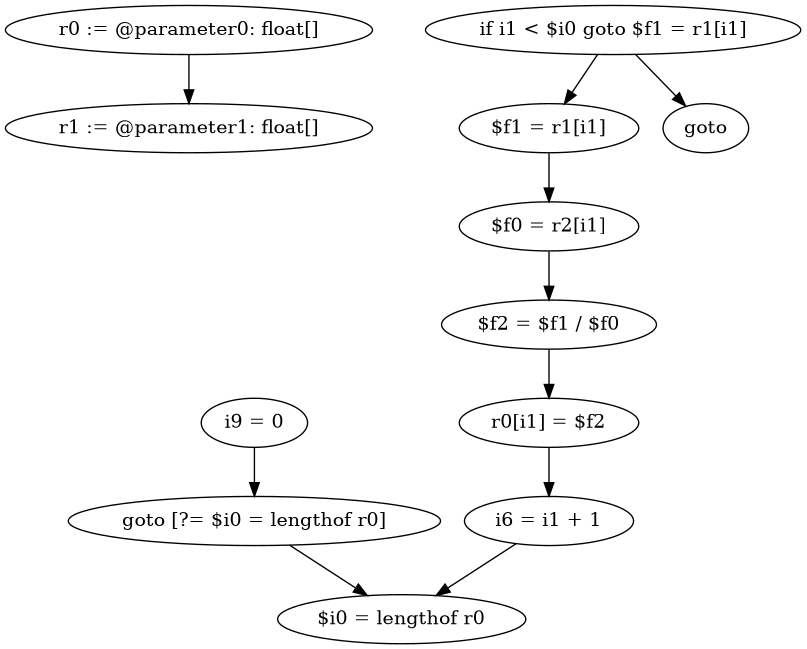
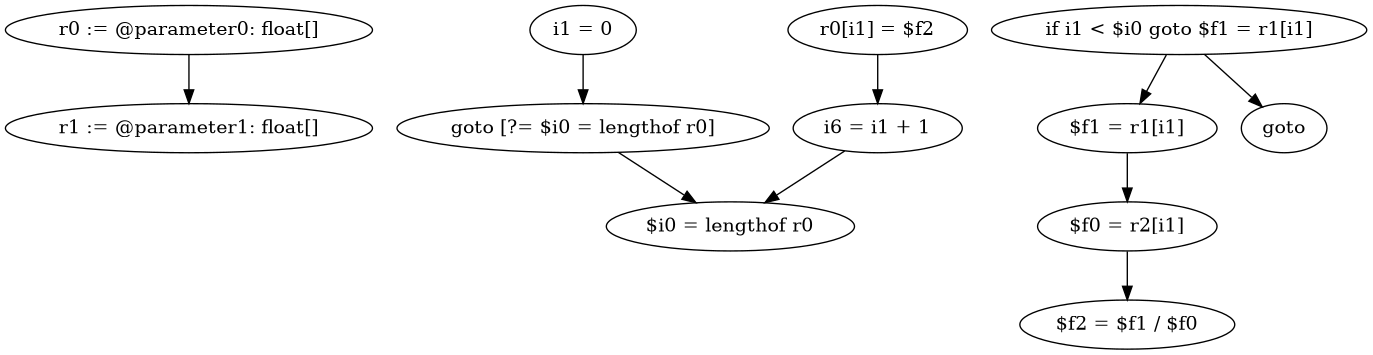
edge "$f2 = $f1 / $f0" -> "r0[i1] = $f2": removed
node "i9 = 0": label "i9 = 0" -> "i1 = 0"
